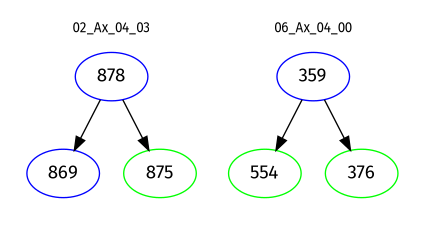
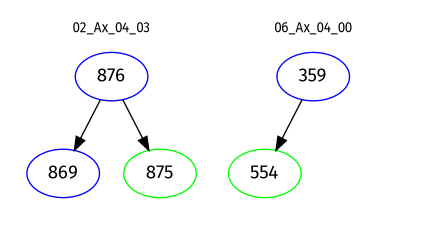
node "878": label "878" -> "876"
node "376": removed
